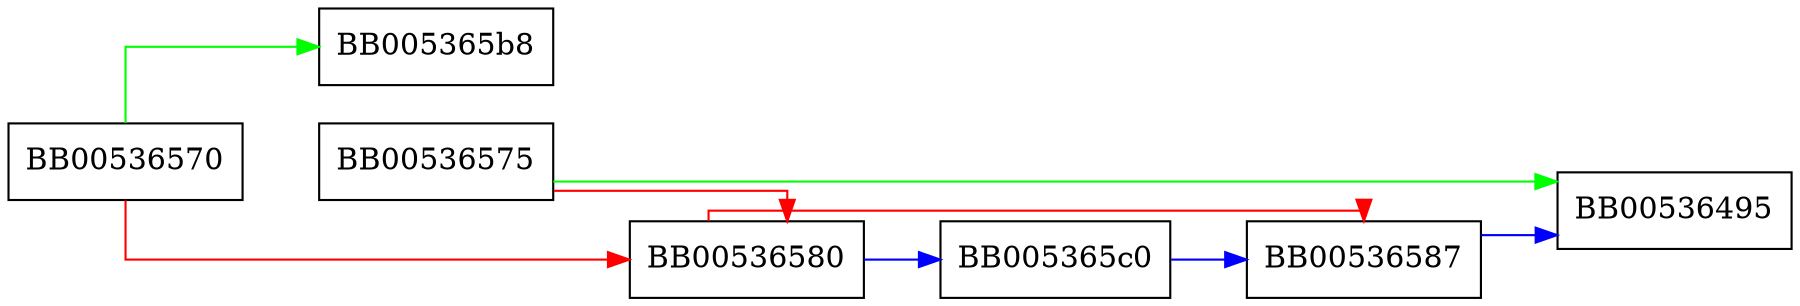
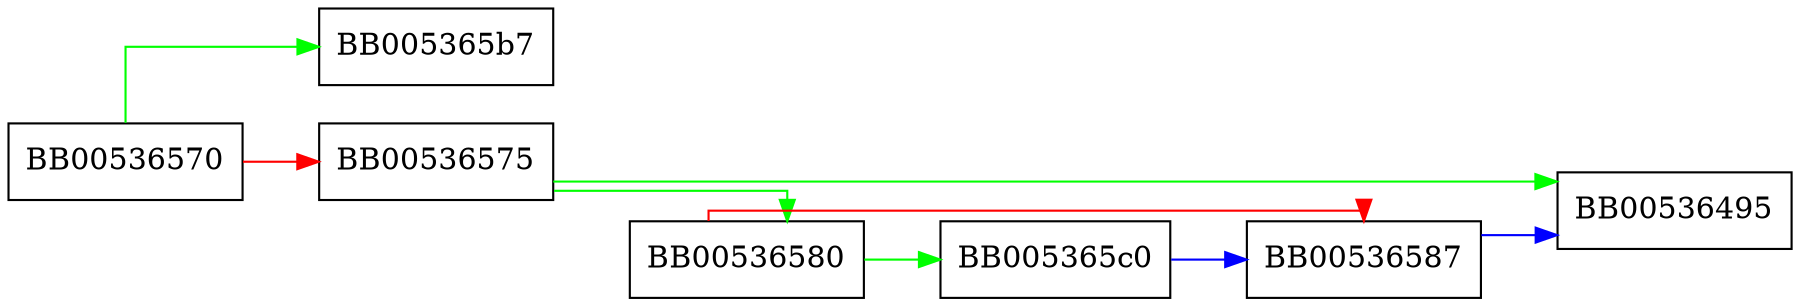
node "BB005365b8": label "BB005365b8" -> "BB005365b7"
edge "BB00536575" -> "BB00536580": color red -> green
edge "BB00536570" -> "BB00536580": now "BB00536570" -> "BB00536575"
edge "BB00536580" -> "BB005365c0": color blue -> green
